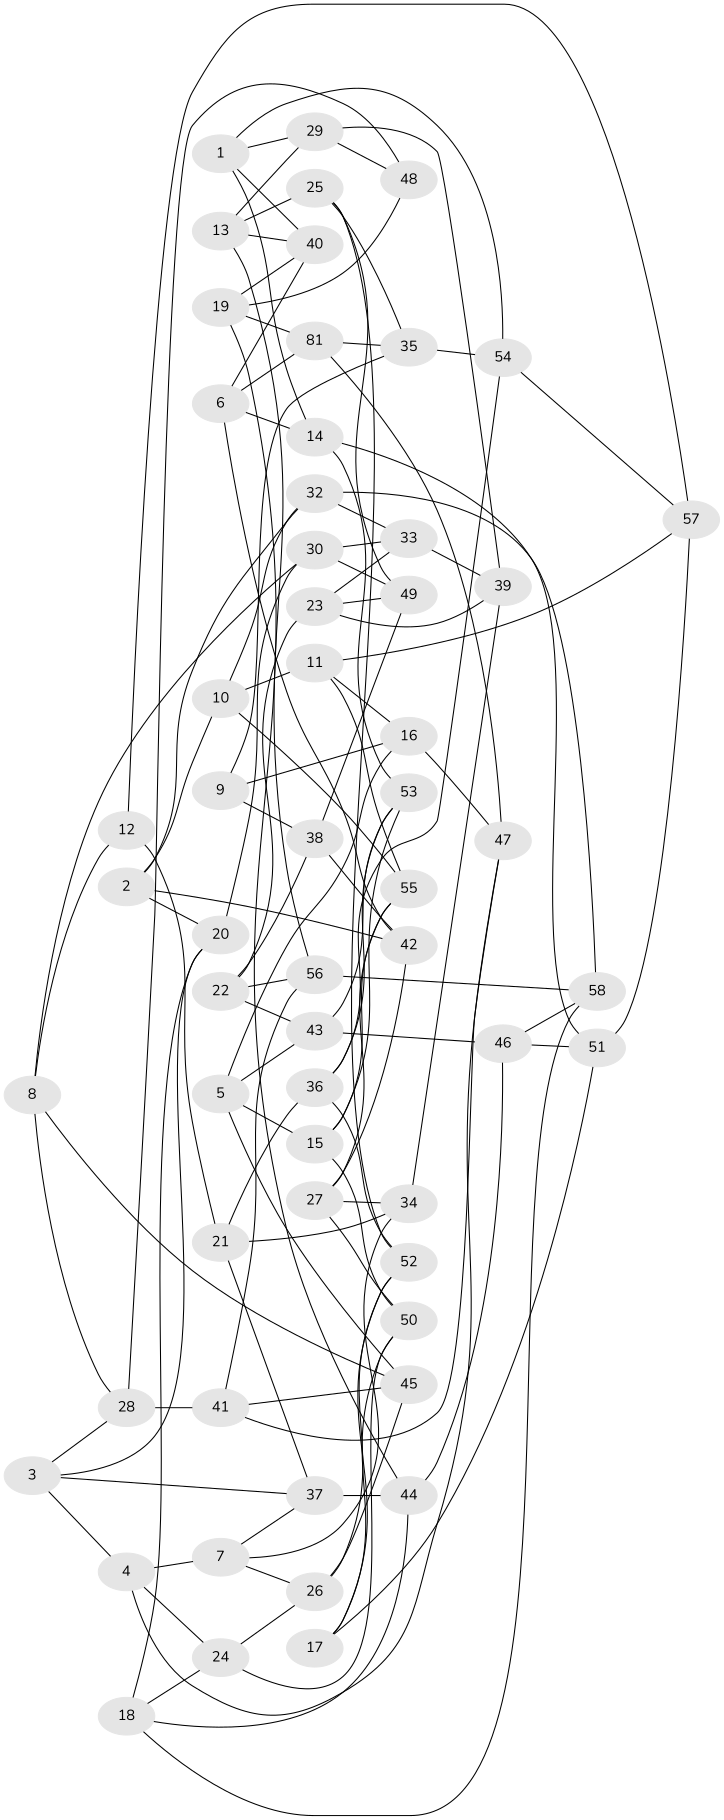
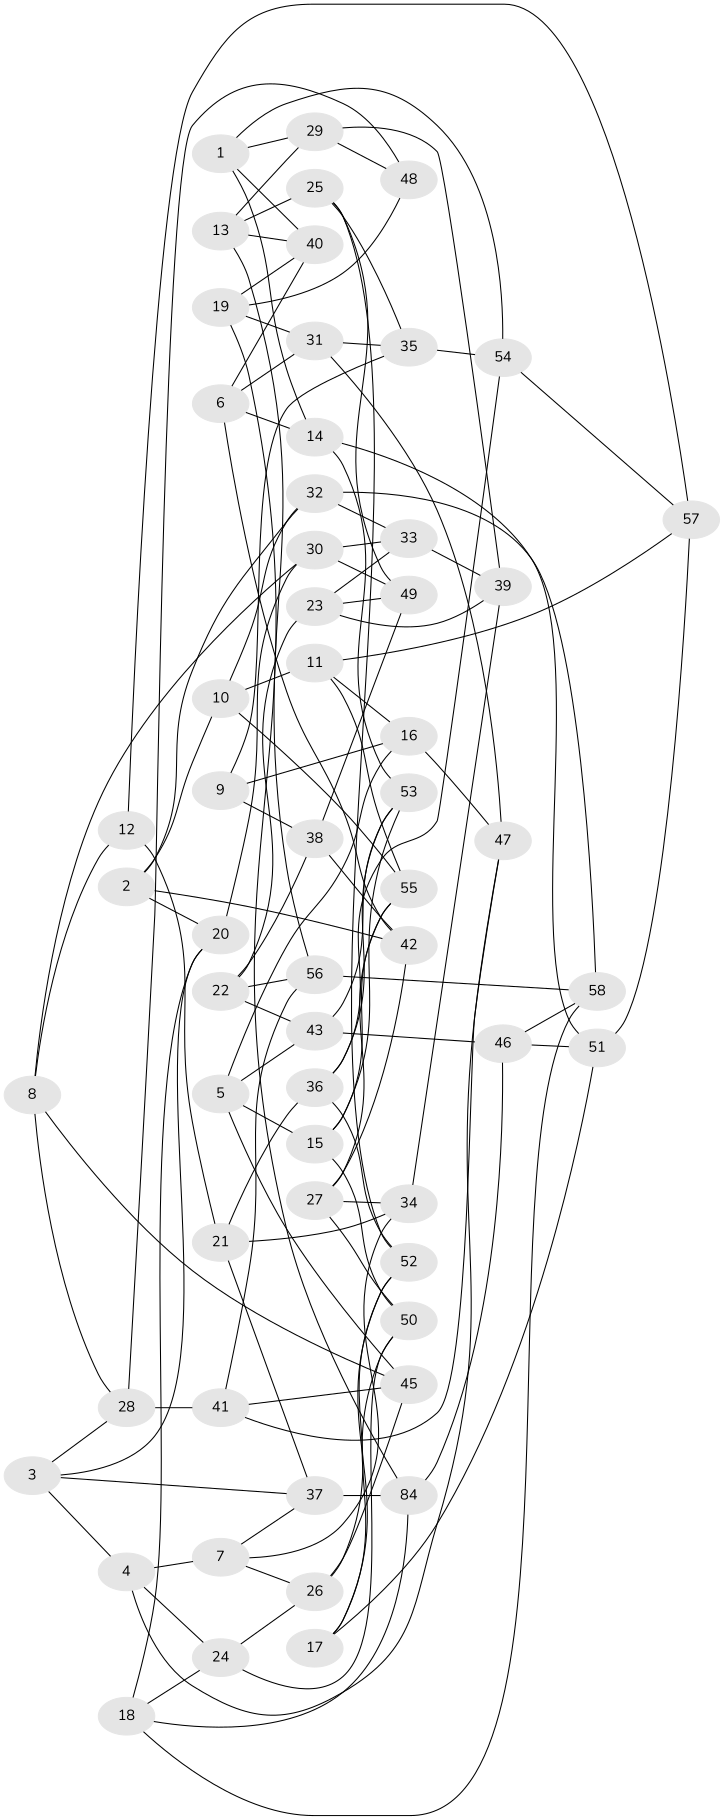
node "81": label "81" -> "31"
node "44": label "44" -> "84"
